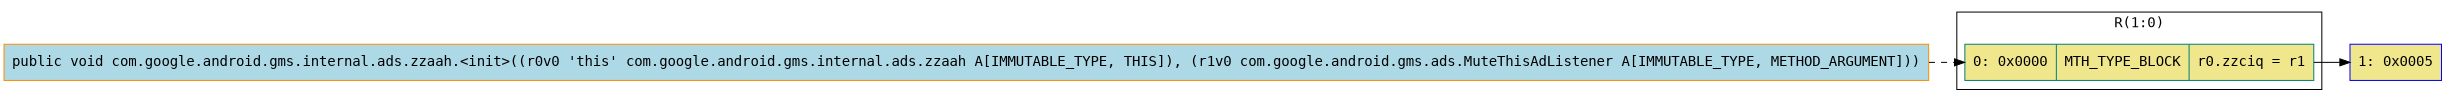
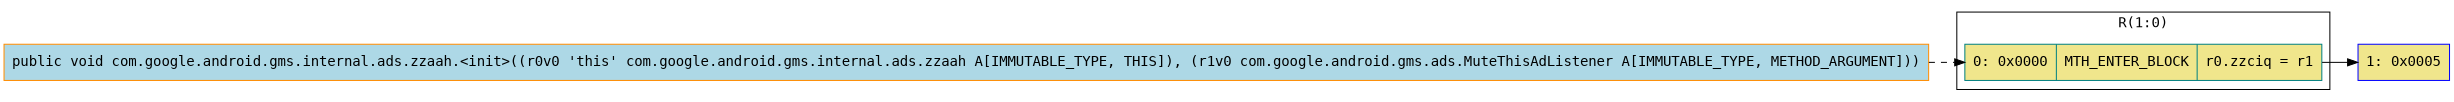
node "0: 0x0000": text "MTH_TYPE_BLOCK" -> "MTH_ENTER_BLOCK"
